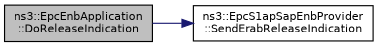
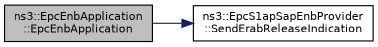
node "ns3::EpcEnbApplication ::DoReleaseIndication": label "ns3::EpcEnbApplication ::DoReleaseIndication" -> "ns3::EpcEnbApplication ::EpcEnbApplication"
